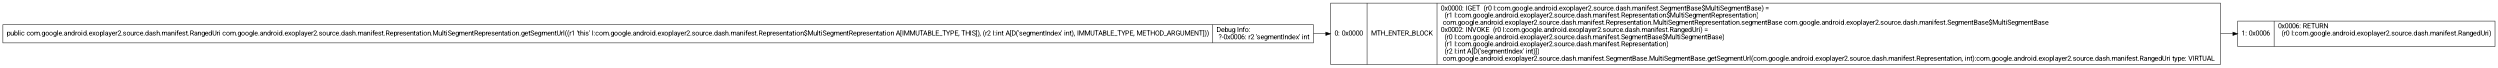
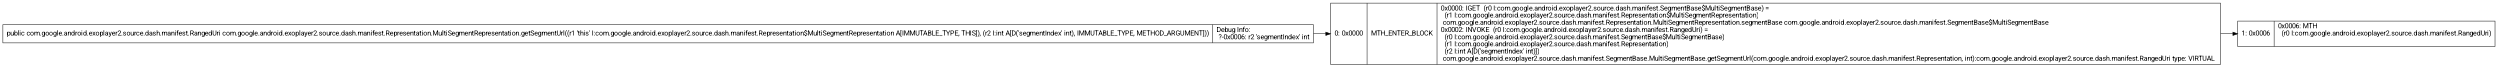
node "1: 0x0006": text "0x0006: RETURN" -> "0x0006: MTH"
